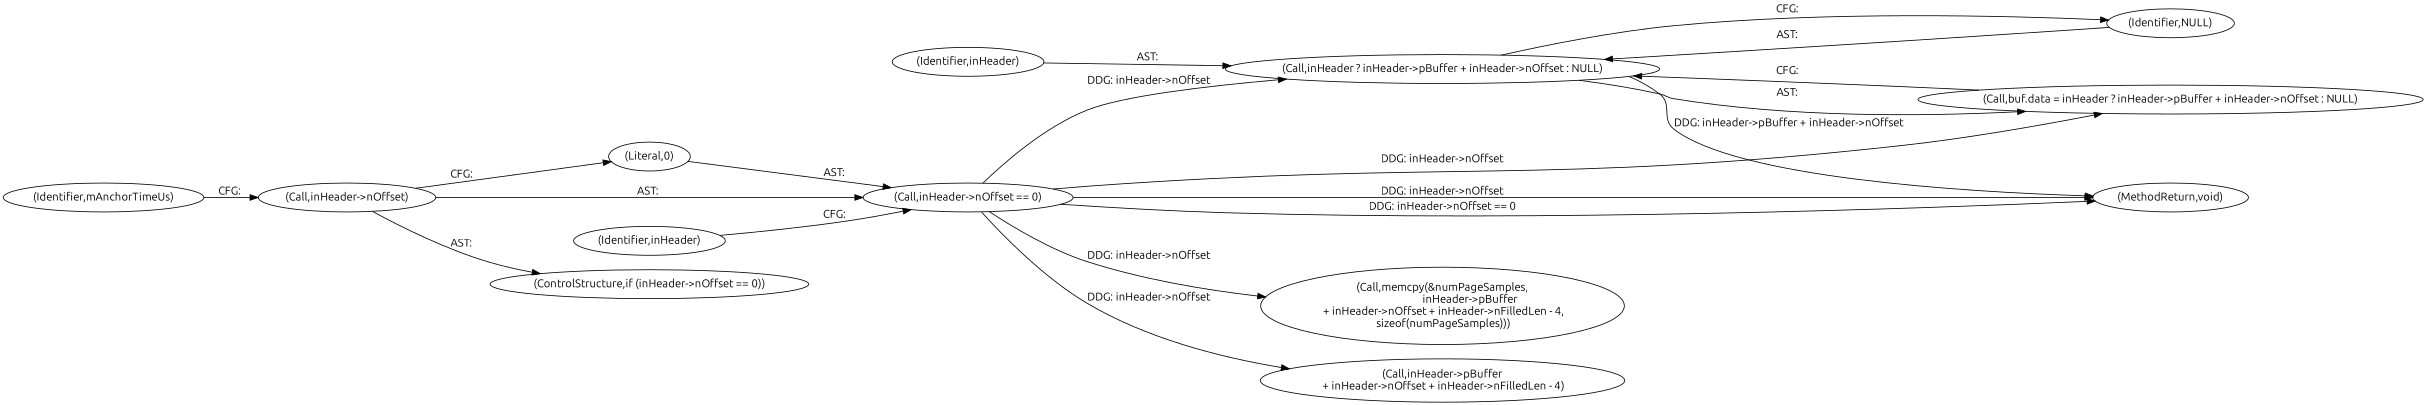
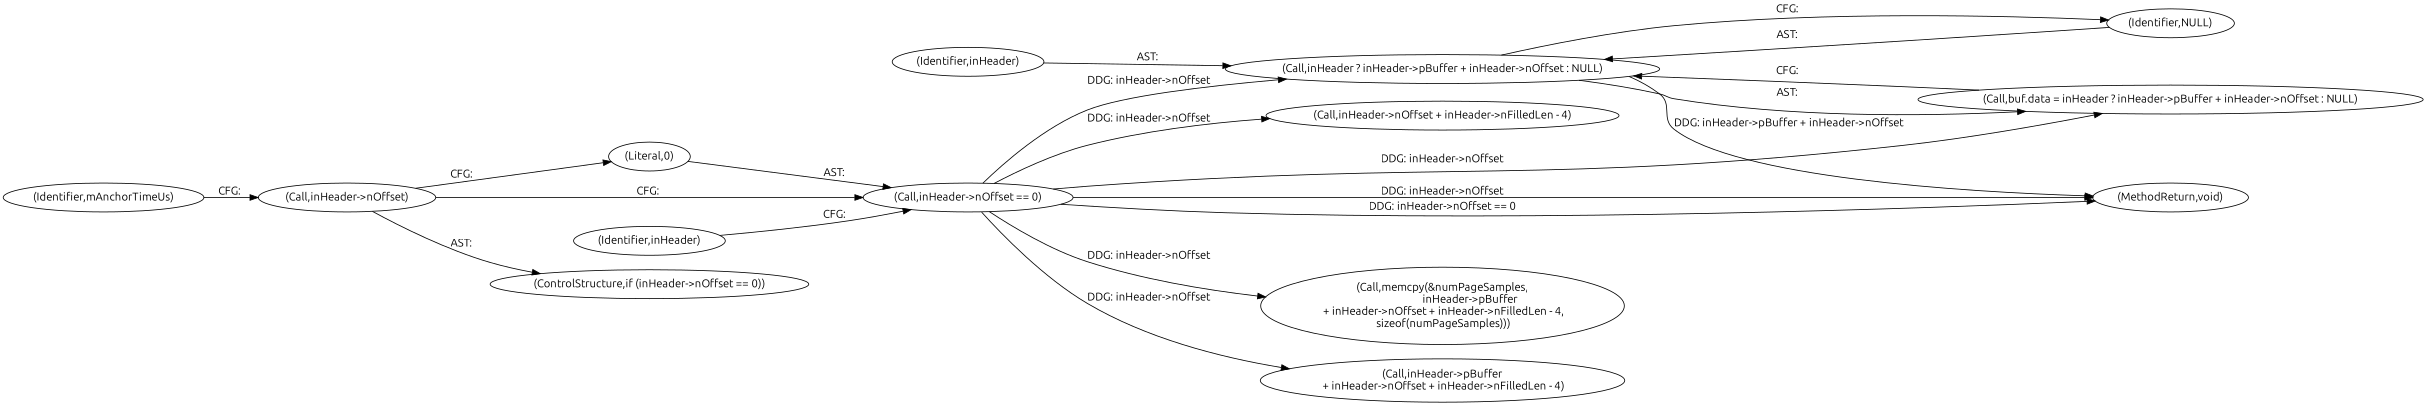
node "(Call,inHeader->nOffset + inHeader->nFilledLen - 4)": added
edge "(Call,inHeader->nOffset)" -> "(Call,inHeader->nOffset == 0)": label "AST: " -> "CFG: "
